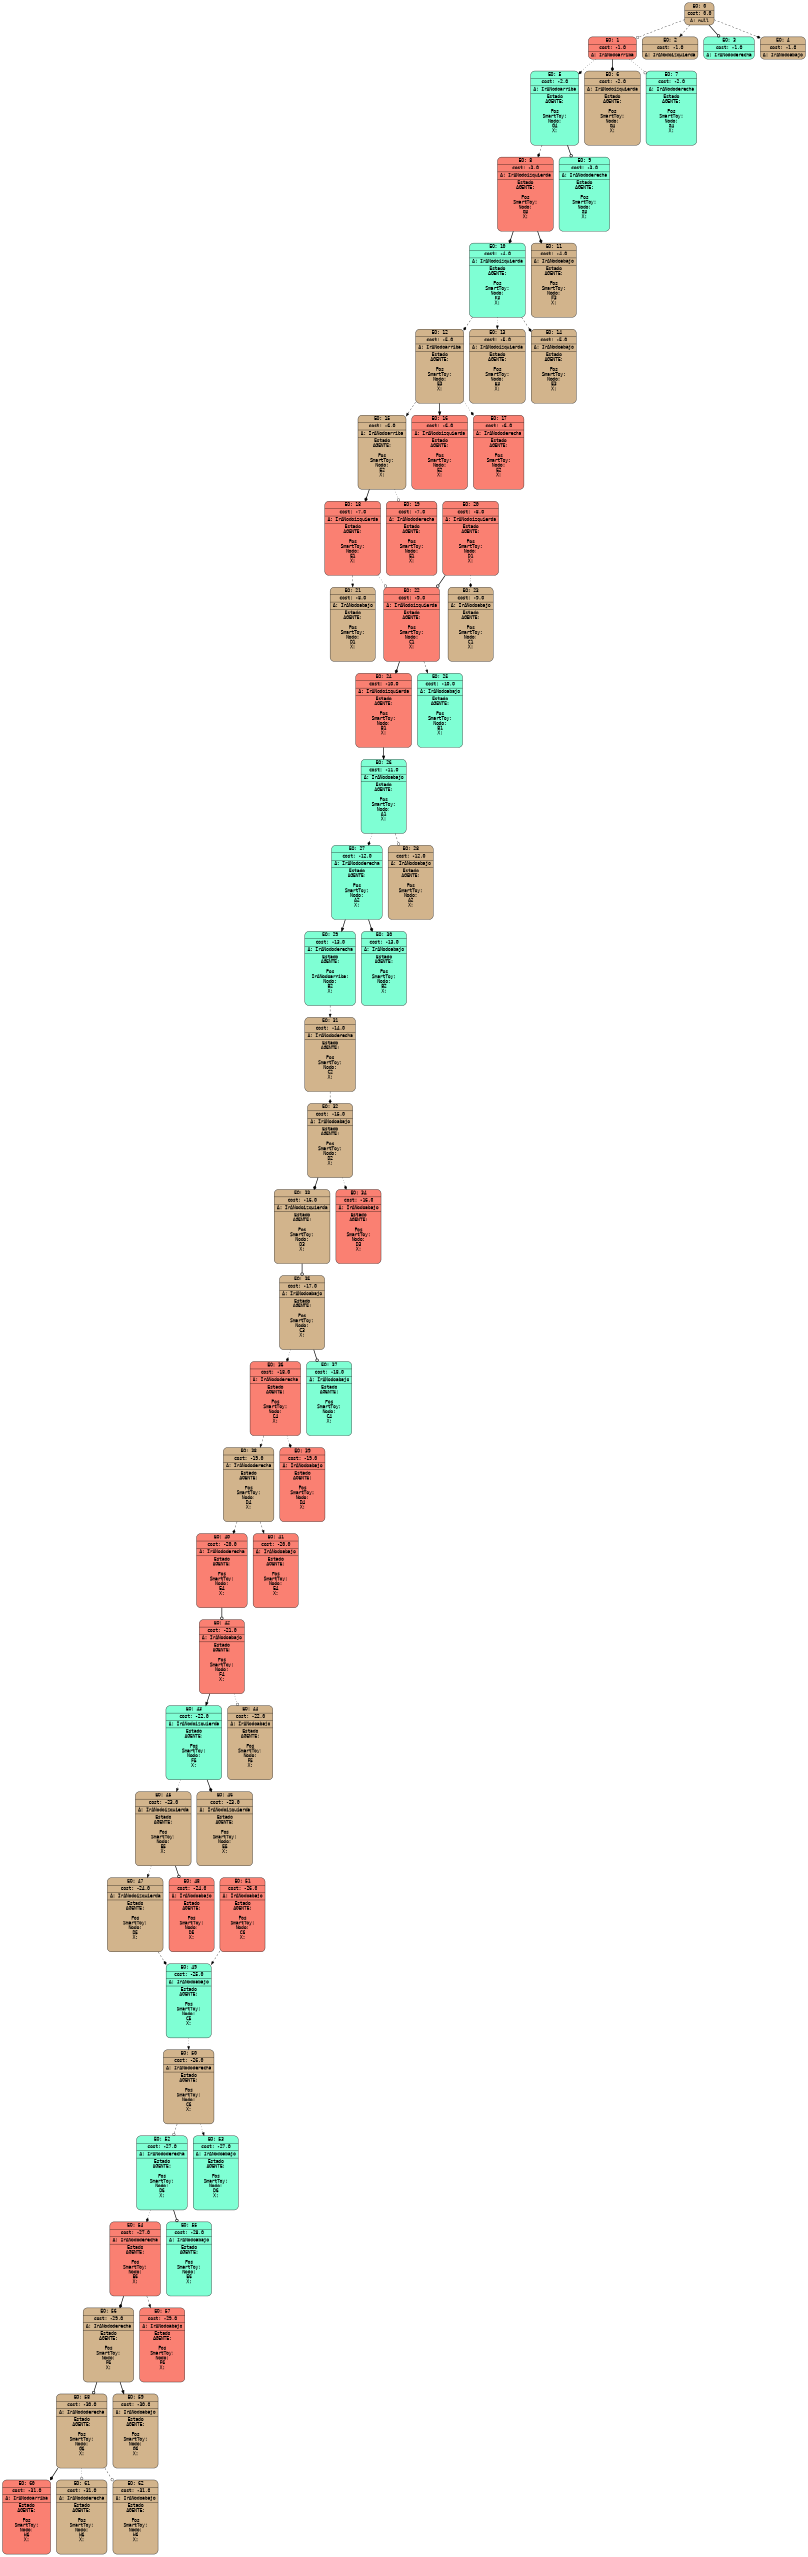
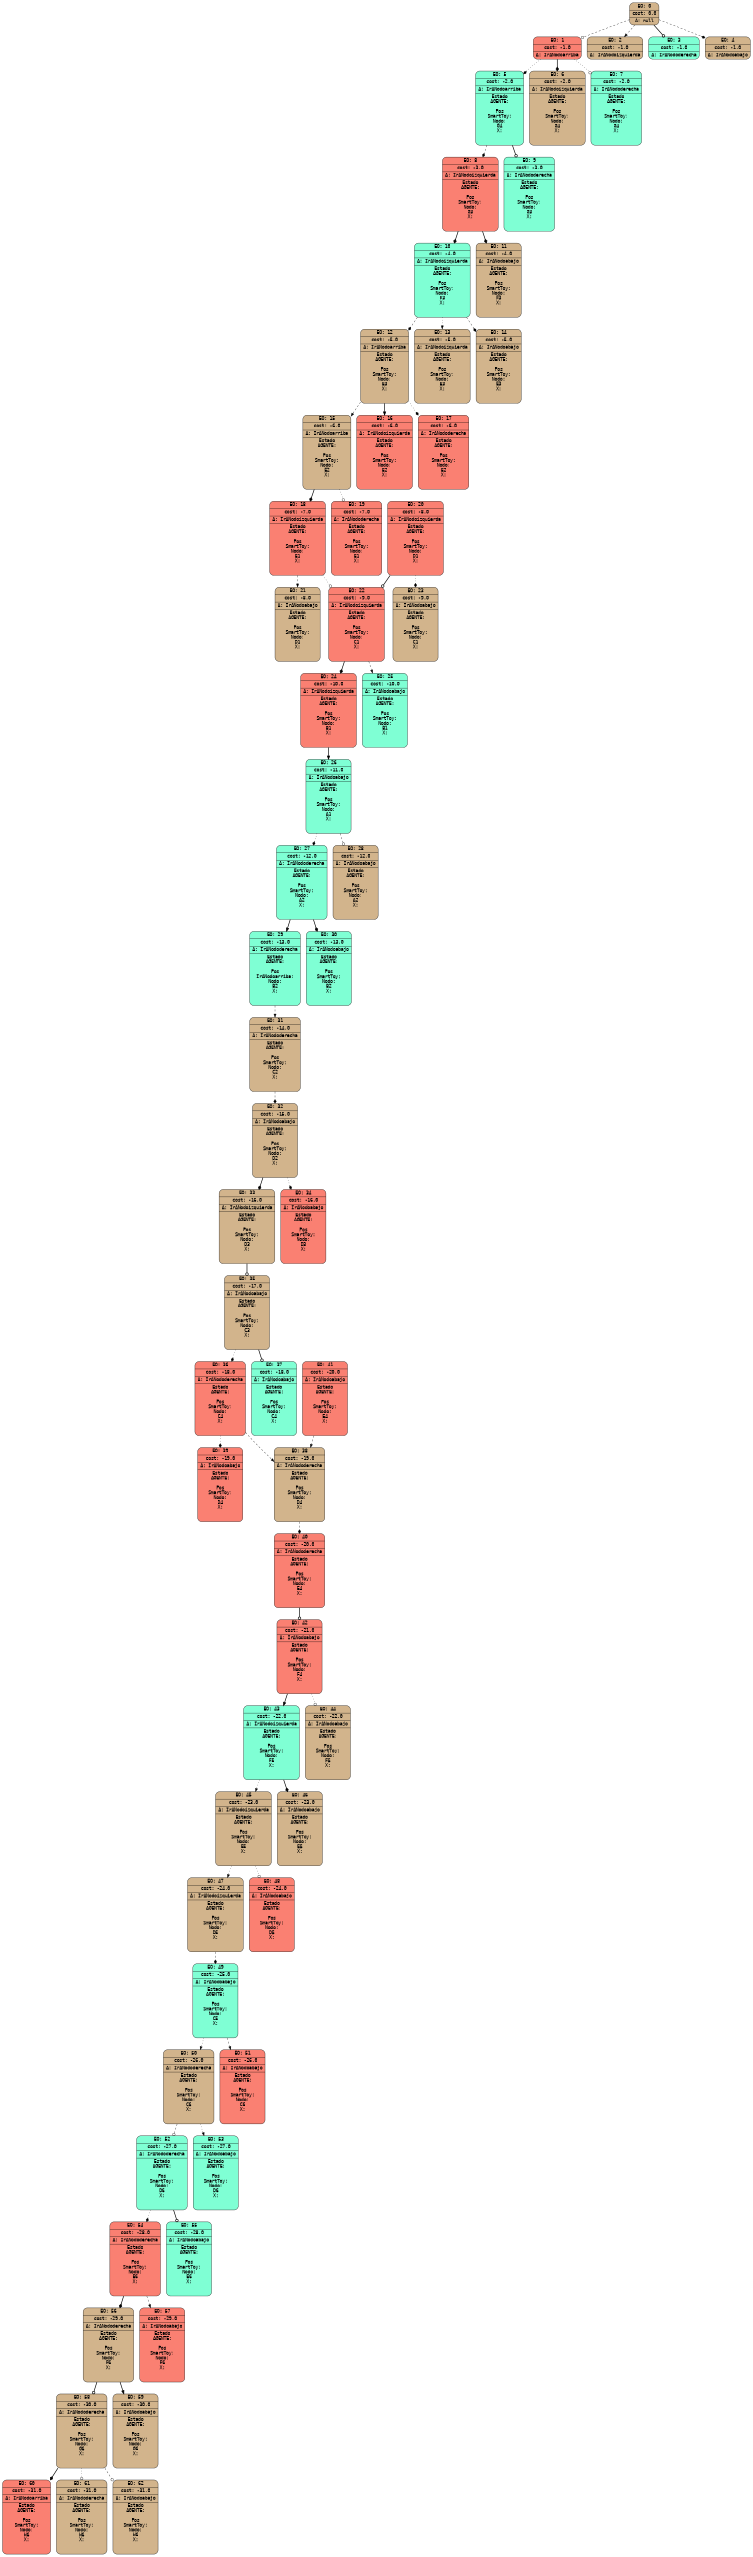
edge "EO: 38" -> "EO: 41": reversed
node "EO: 46": text "A: IrANodoizquierda" -> "A: IrANodoabajo"
edge "EO: 45" -> "EO: 48": style bold -> dotted
edge "EO: 51" -> "EO: 49": reversed
node "EO: 54": text "cost: -27.0" -> "cost: -28.0"
